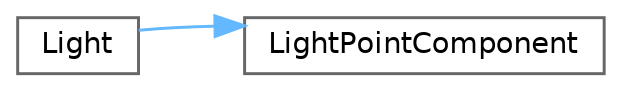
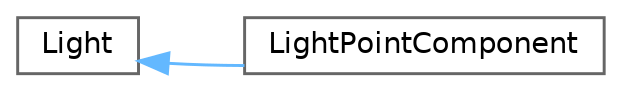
edge "Light" -> "LightPointComponent": reversed
